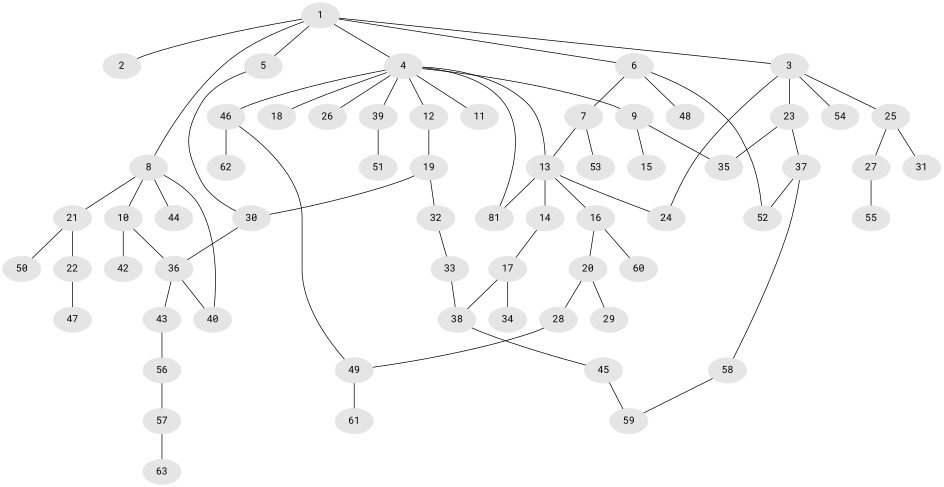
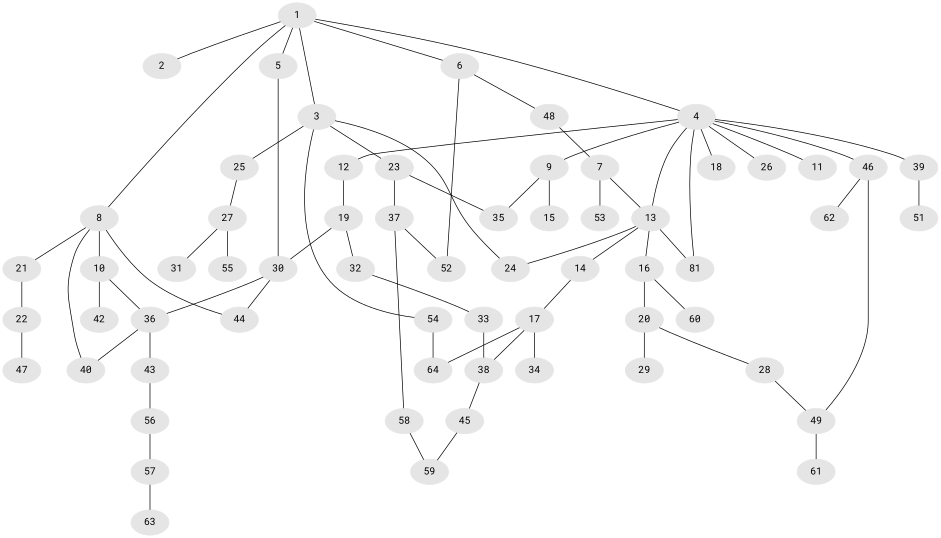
edge "6" -- "7": now "48" -- "7"
edge "25" -- "31": now "27" -- "31"
node "50": removed
edge "30" -- "44": added
node "64": added
